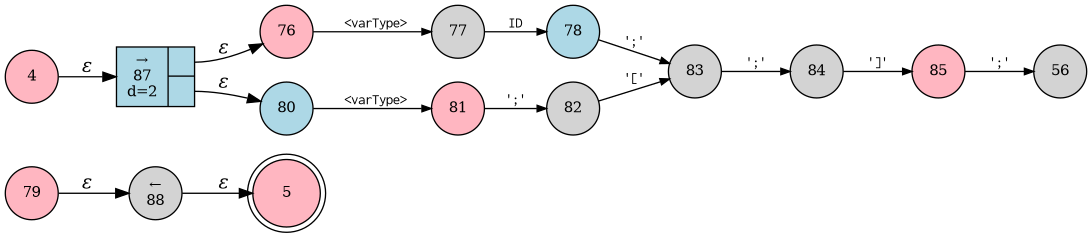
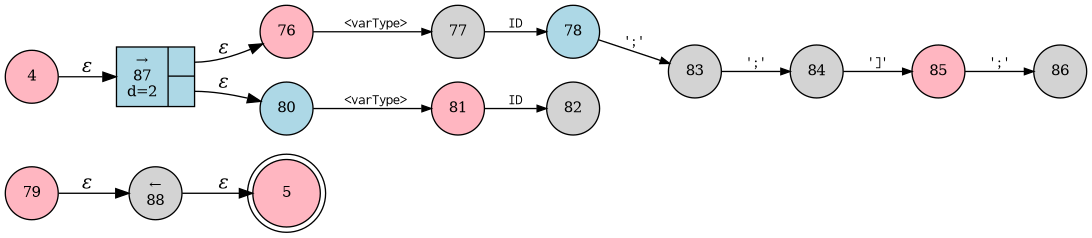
node "56": label "56" -> "86"
edge "82" -> "83": removed, label "'['"
edge "81" -> "82": label "';'" -> "ID"
